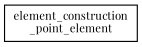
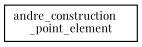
node "element_construction _point_element": label "element_construction _point_element" -> "andre_construction _point_element"
